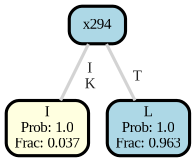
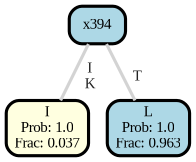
node "x294": label "x294" -> "x394"
